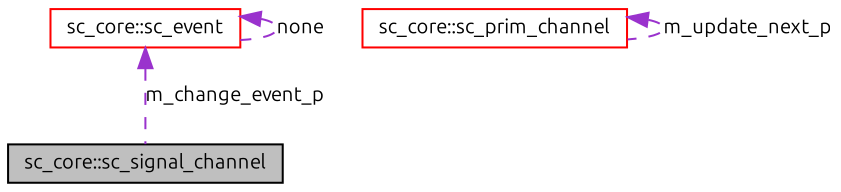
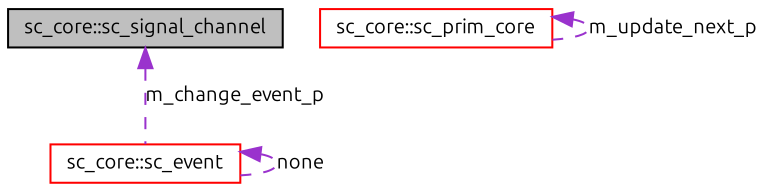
node "sc_core::sc_prim_channel": label "sc_core::sc_prim_channel" -> "sc_core::sc_prim_core"
edge "sc_core::sc_signal_channel" -> "sc_core::sc_event": reversed
